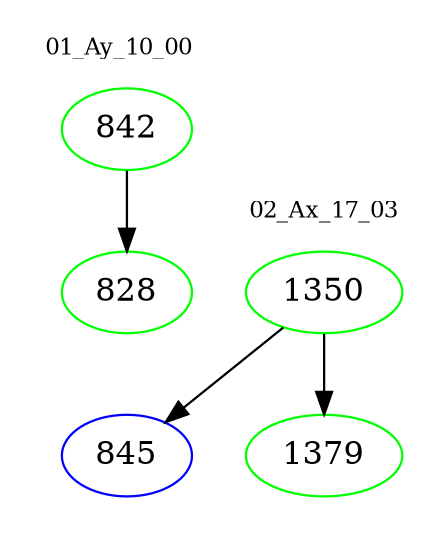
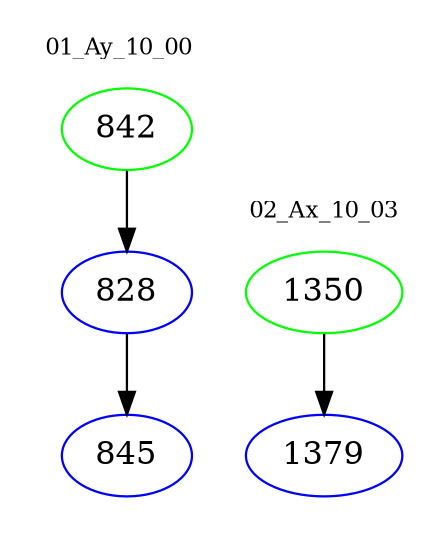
cluster "02_Ax_17_03": label "02_Ax_17_03" -> "02_Ax_10_03"
node "828": color green -> blue
edge "1350" -> "845": now "828" -> "845"
node "1379": color green -> blue
